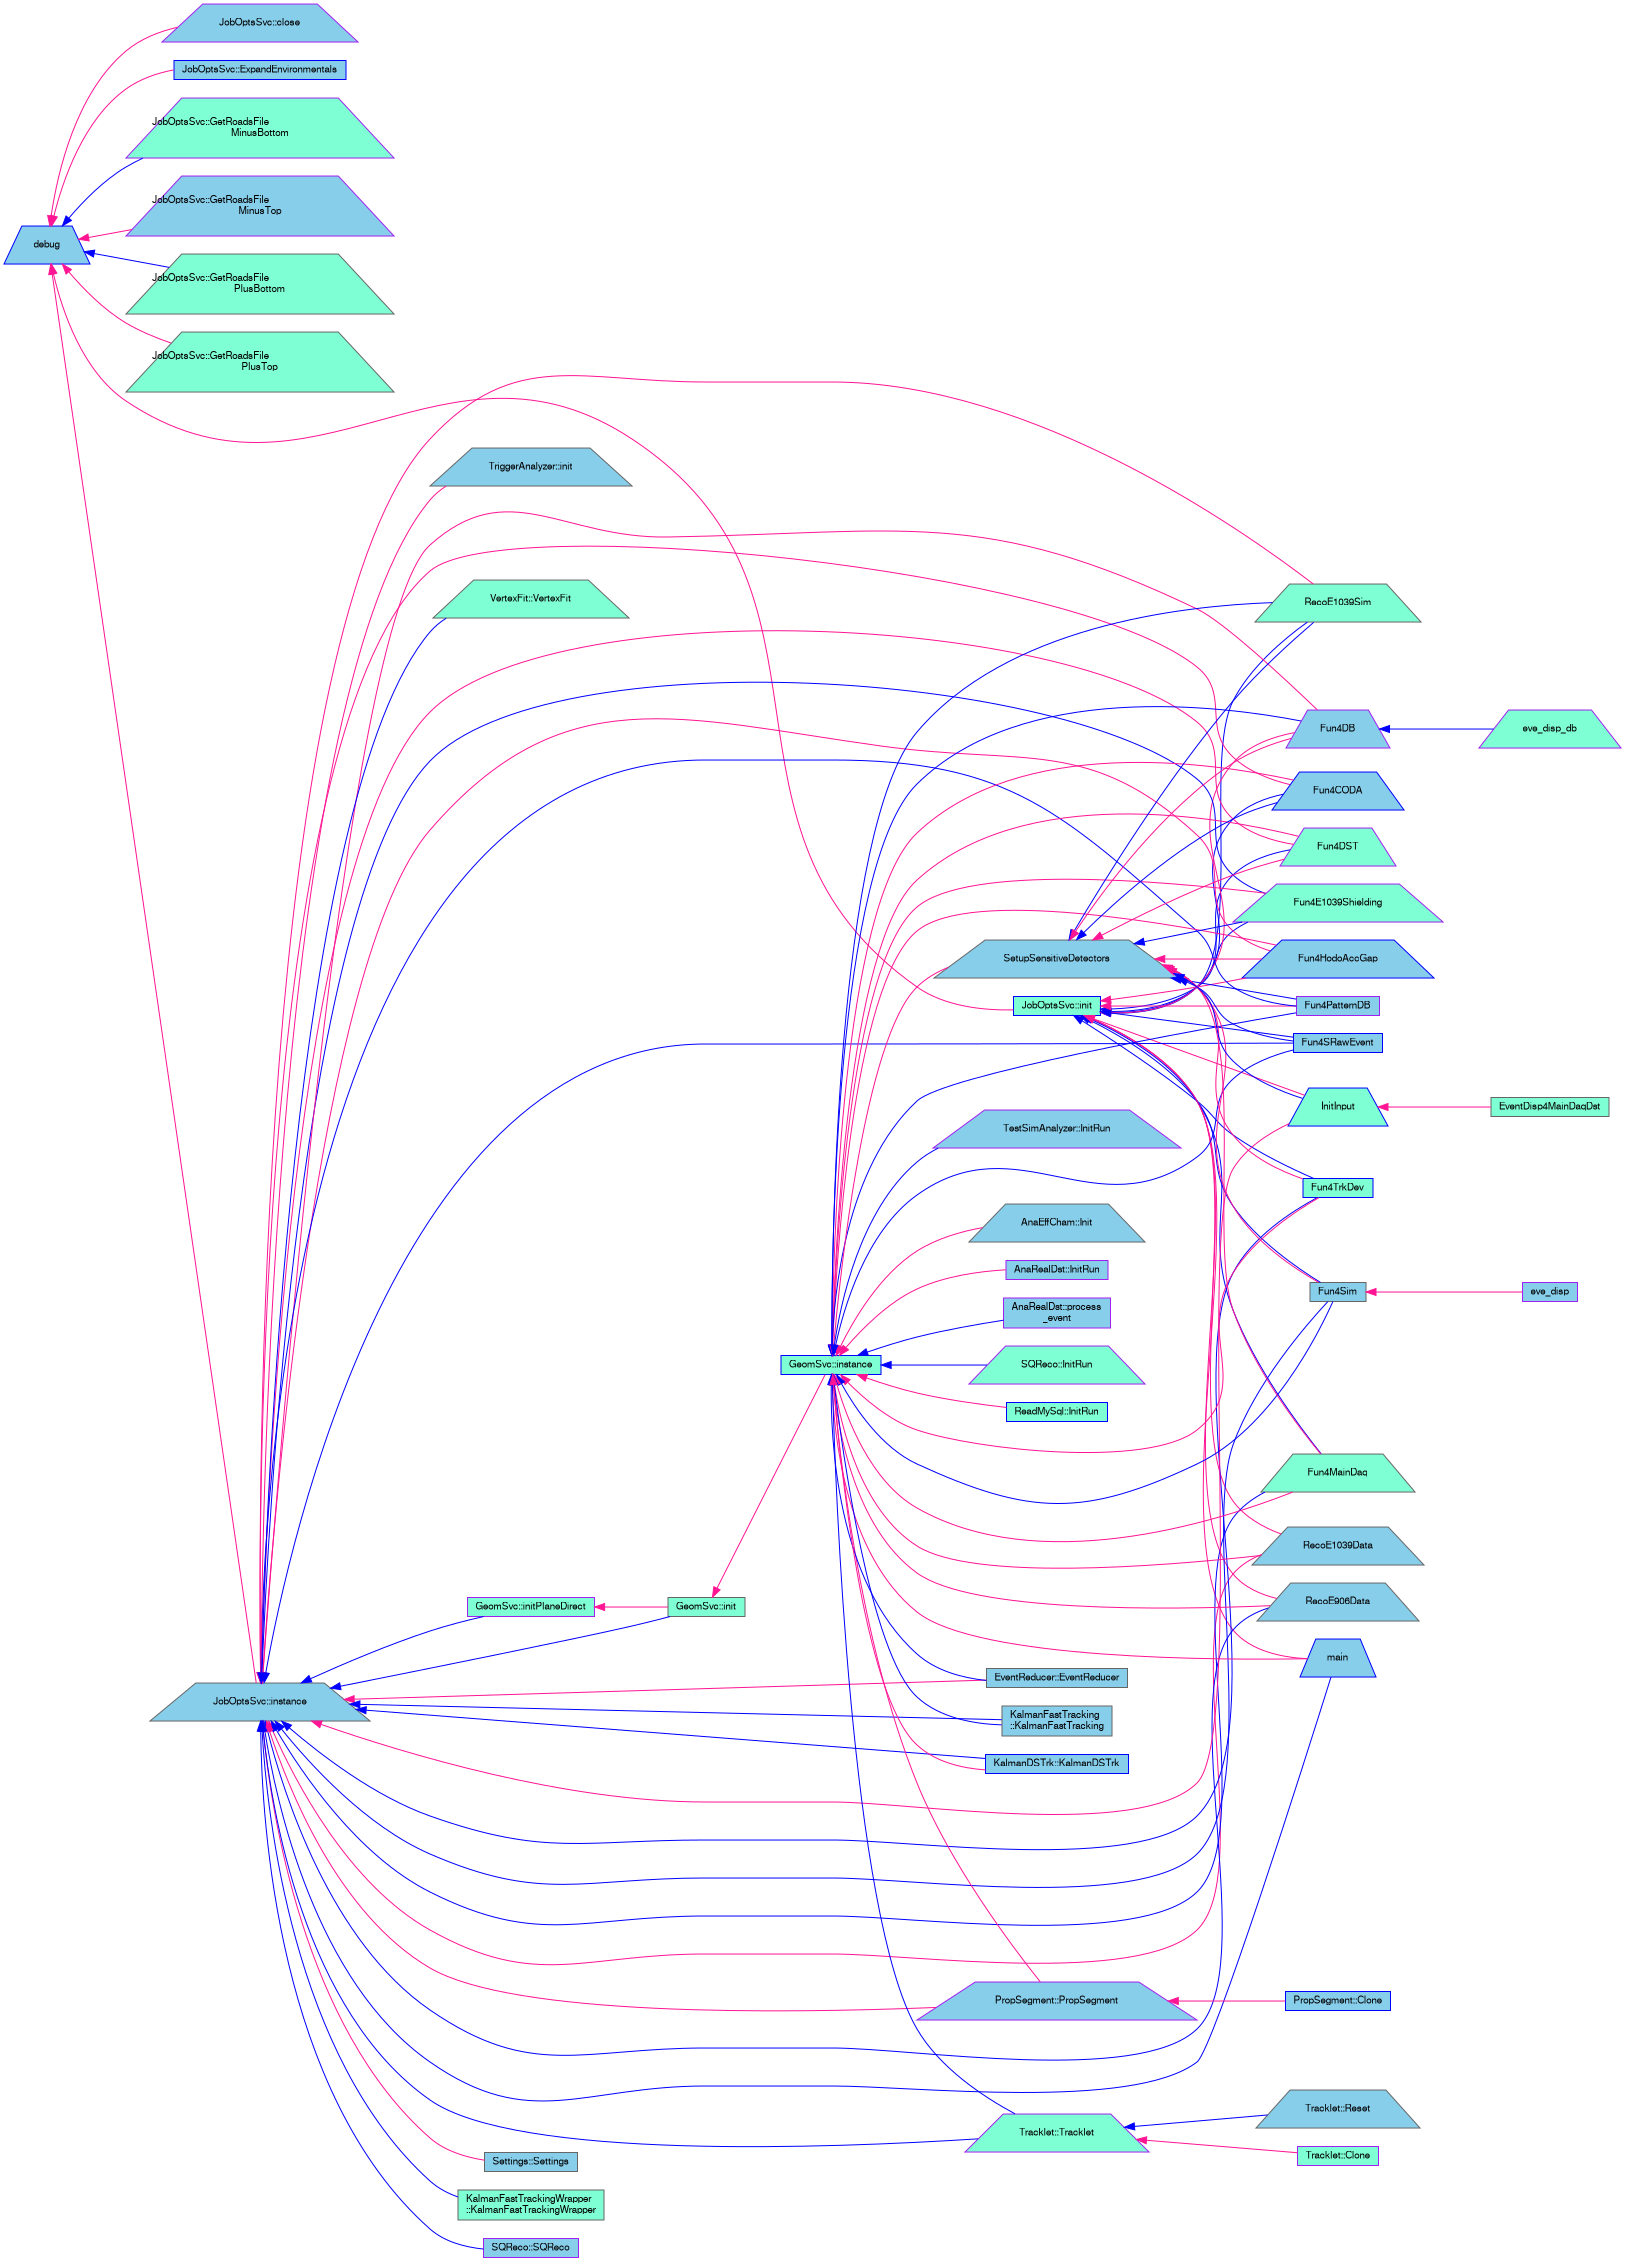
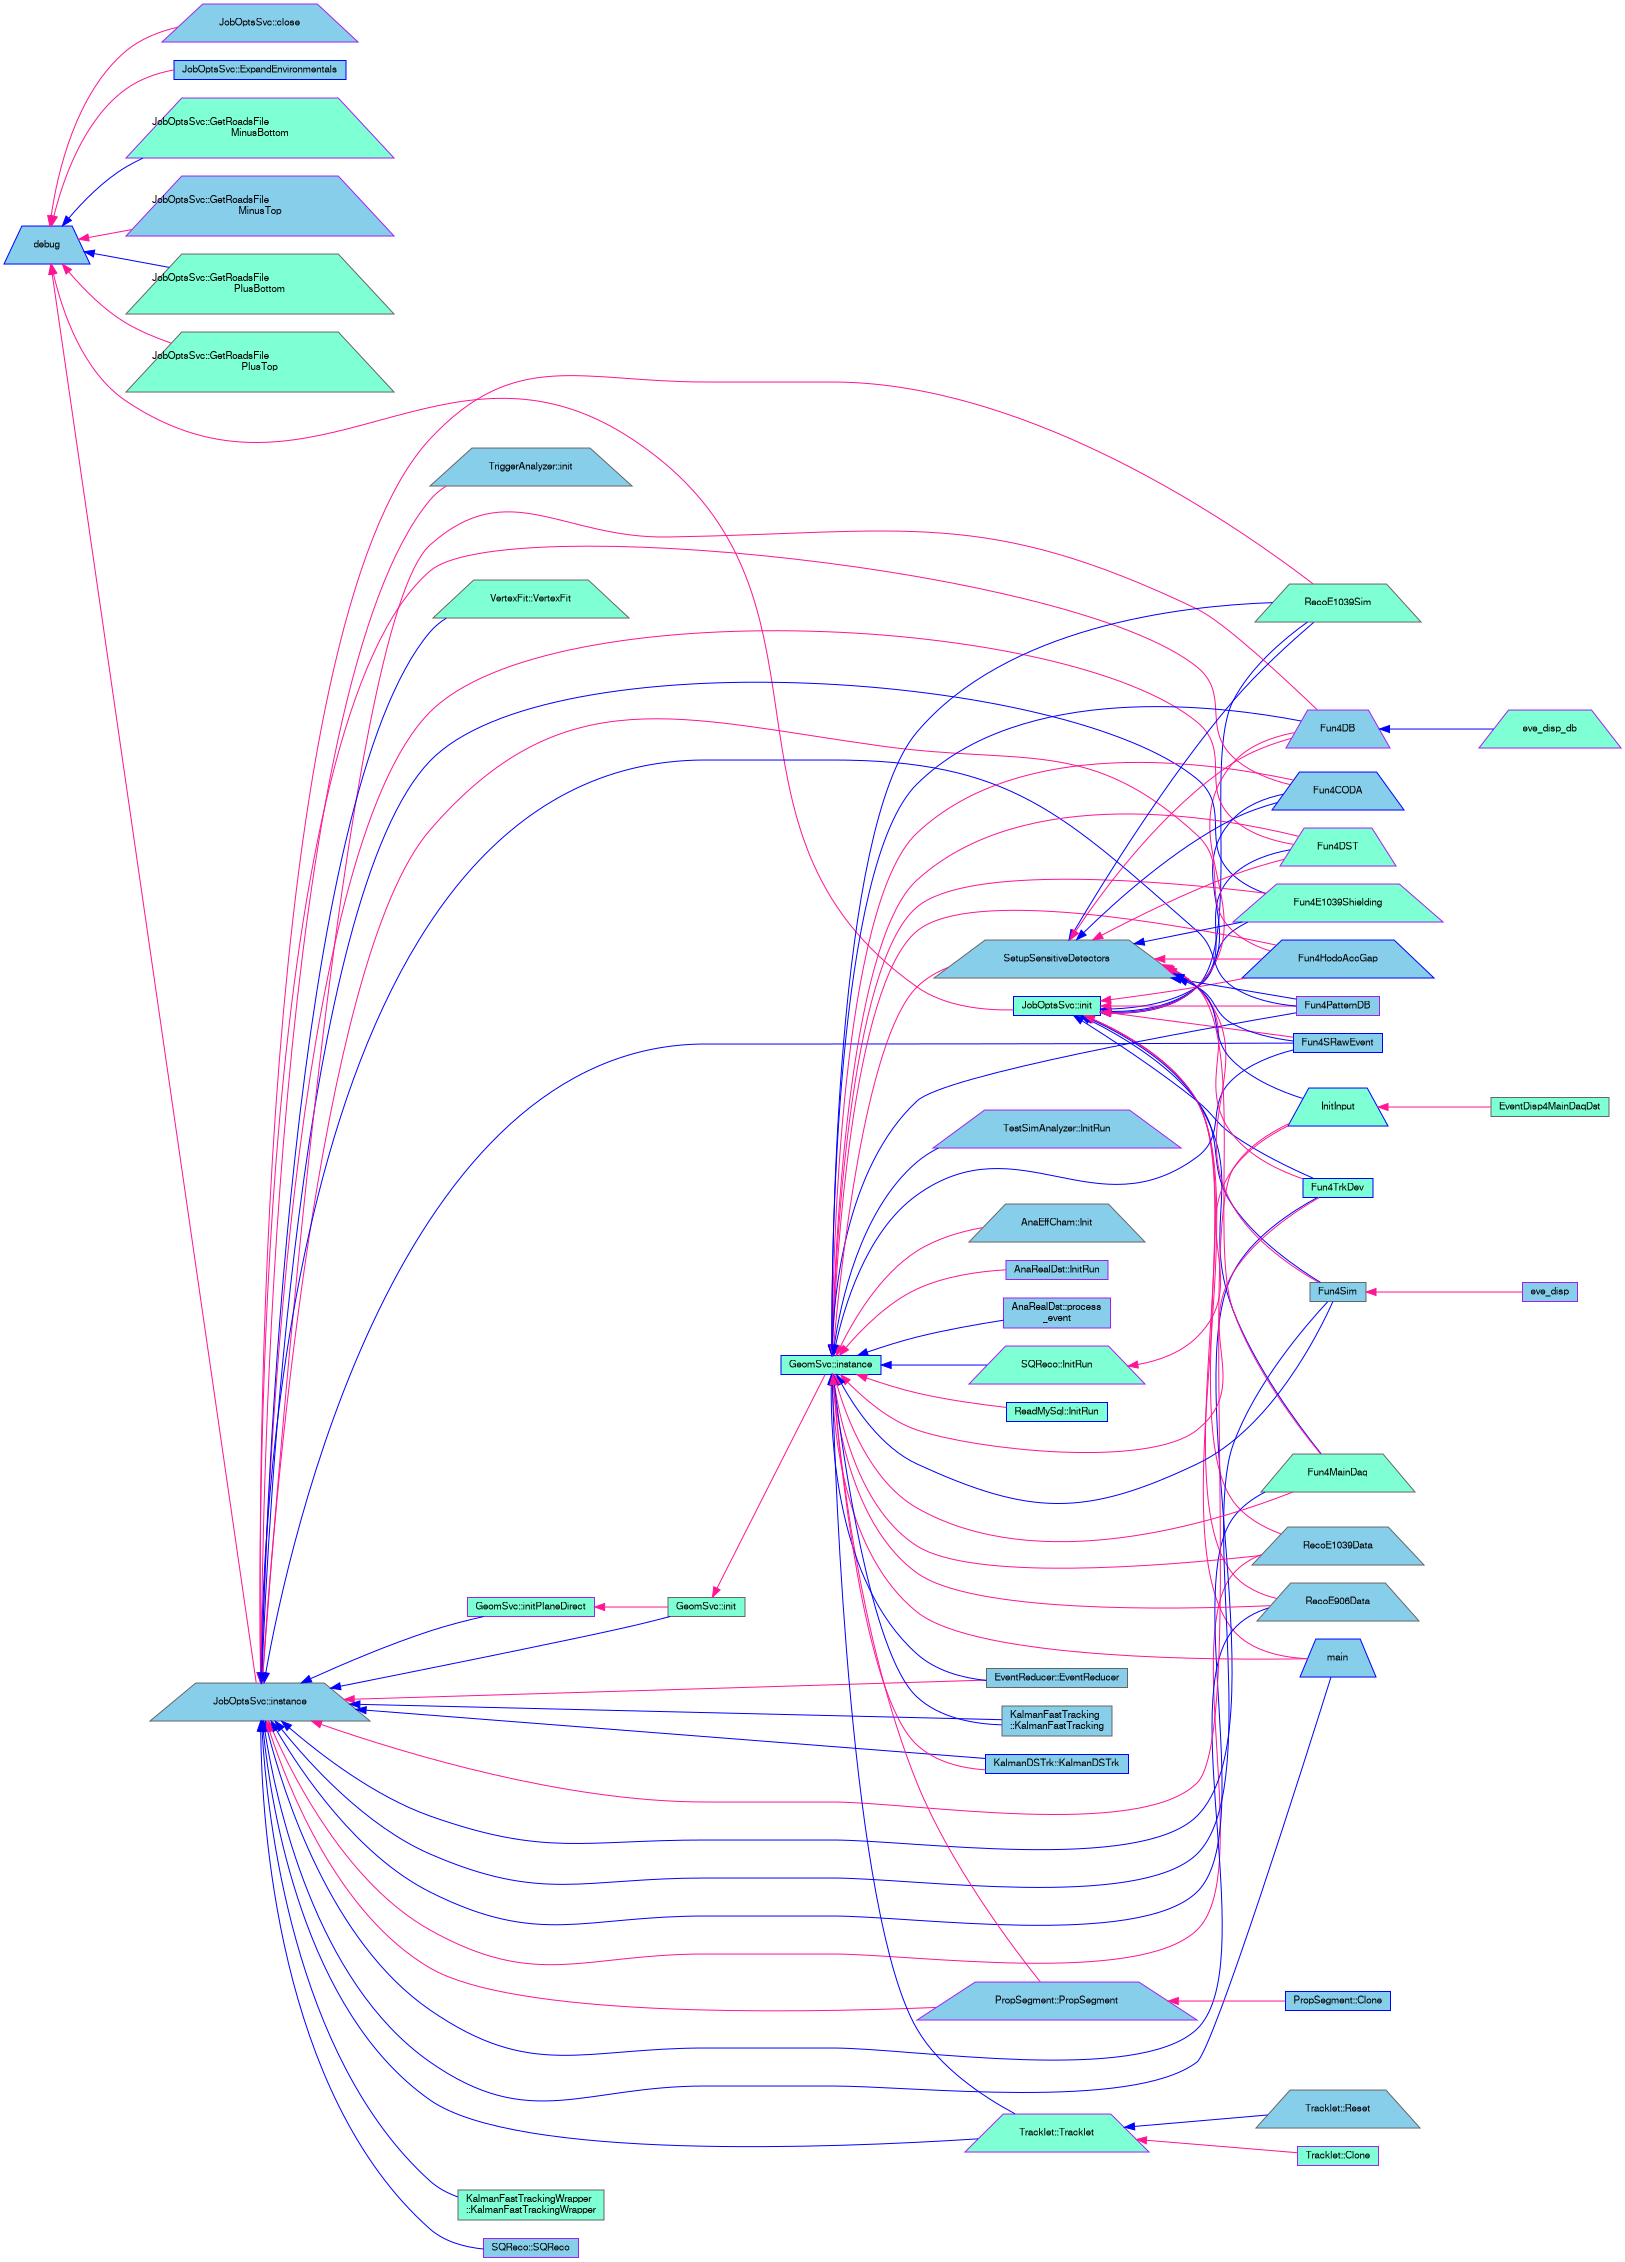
edge "Fun4SRawEvent" -> "JobOptsSvc::init": color blue -> deeppink
edge "InitInput" -> "JobOptsSvc::init": now "InitInput" -> "SQReco::InitRun"
node "Settings::Settings": removed
